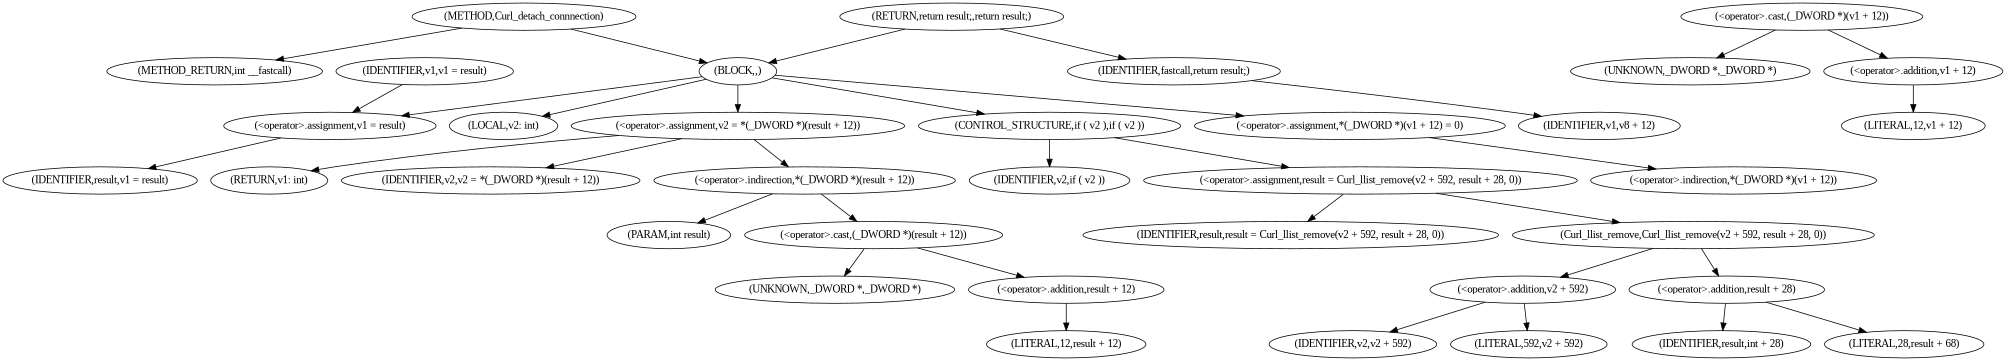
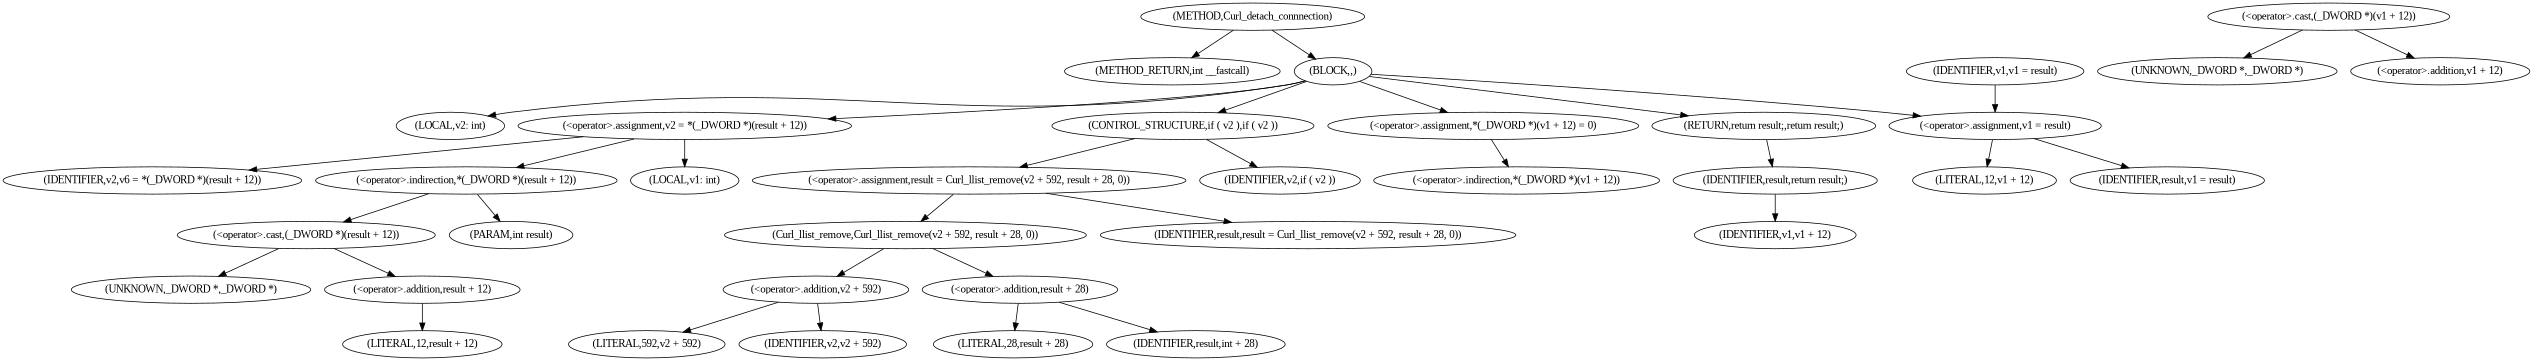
edge "(RETURN,return result;,return result;)" -> "(BLOCK,,)": reversed
node "(IDENTIFIER,fastcall,return result;)": label "(IDENTIFIER,fastcall,return result;)" -> "(IDENTIFIER,result,return result;)"
edge "(<operator>.addition,v1 + 12)" -> "(LITERAL,12,v1 + 12)": now "(<operator>.assignment,v1 = result)" -> "(LITERAL,12,v1 + 12)"
node "(IDENTIFIER,v1,v8 + 12)": label "(IDENTIFIER,v1,v8 + 12)" -> "(IDENTIFIER,v1,v1 + 12)"
node "(RETURN,v1: int)": label "(RETURN,v1: int)" -> "(LOCAL,v1: int)"
node "(IDENTIFIER,v2,v2 = *(_DWORD *)(result + 12))": label "(IDENTIFIER,v2,v2 = *(_DWORD *)(result + 12))" -> "(IDENTIFIER,v2,v6 = *(_DWORD *)(result + 12))"
node "(LITERAL,28,result + 68)": label "(LITERAL,28,result + 68)" -> "(LITERAL,28,result + 28)"
